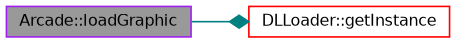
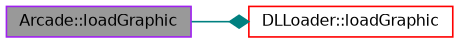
node "DLLoader::getInstance": label "DLLoader::getInstance" -> "DLLoader::loadGraphic"
